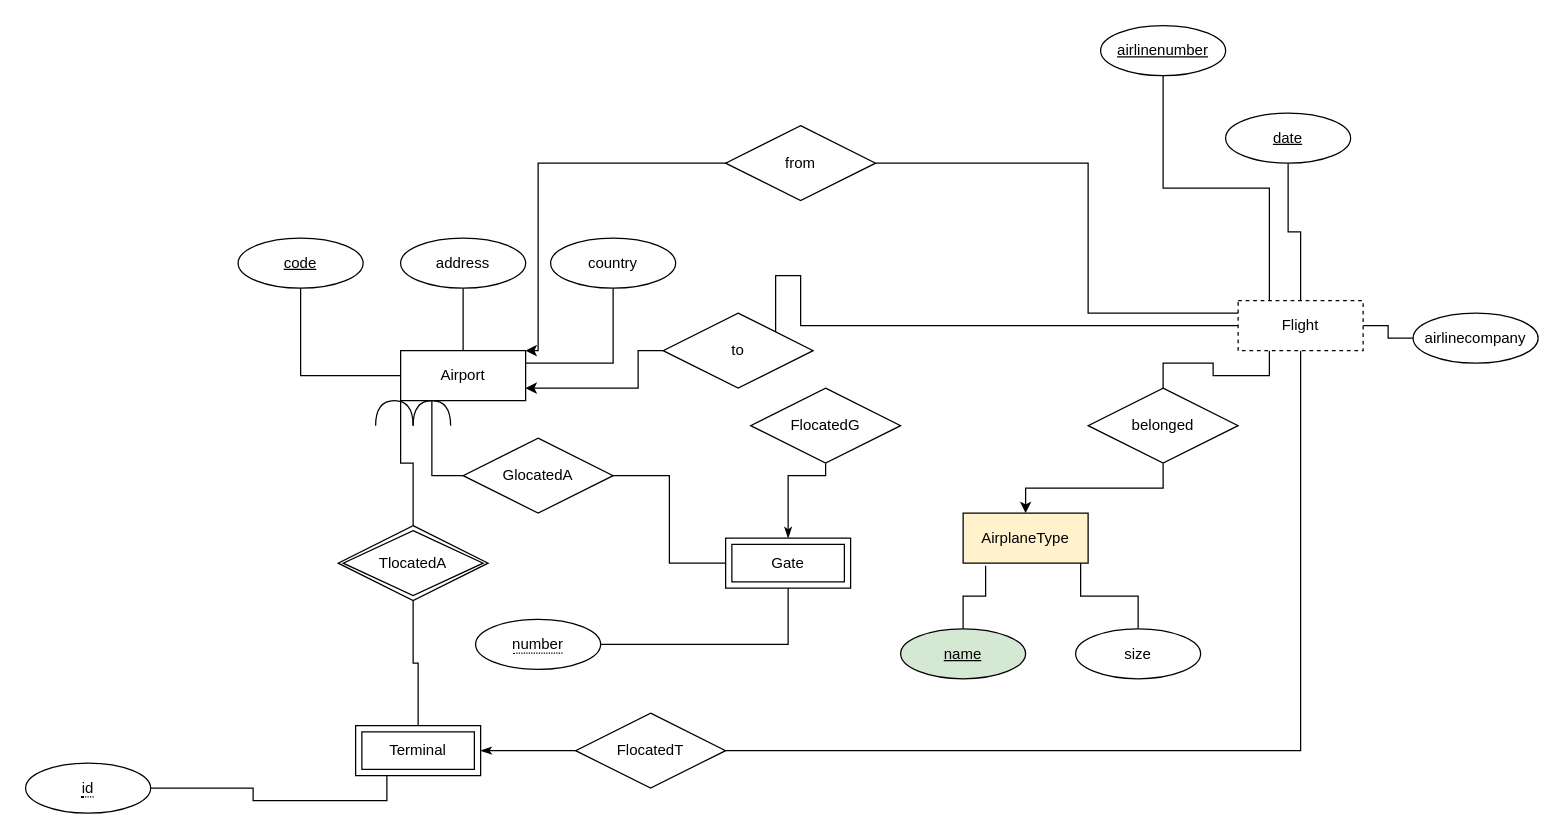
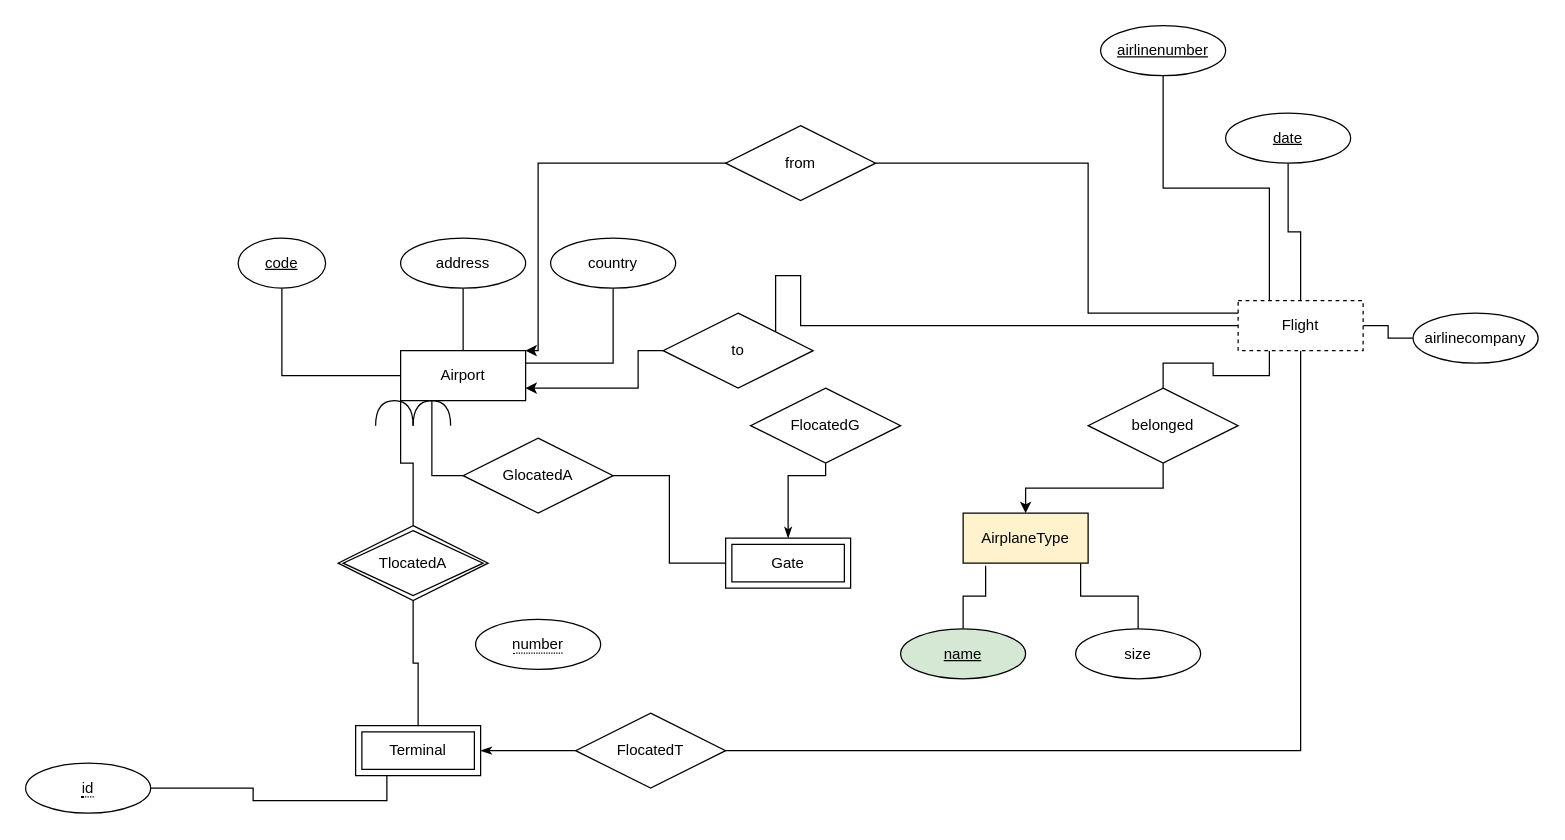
node "code": size 125x50 -> 88x50
edge "Gate" -- "number": removed
